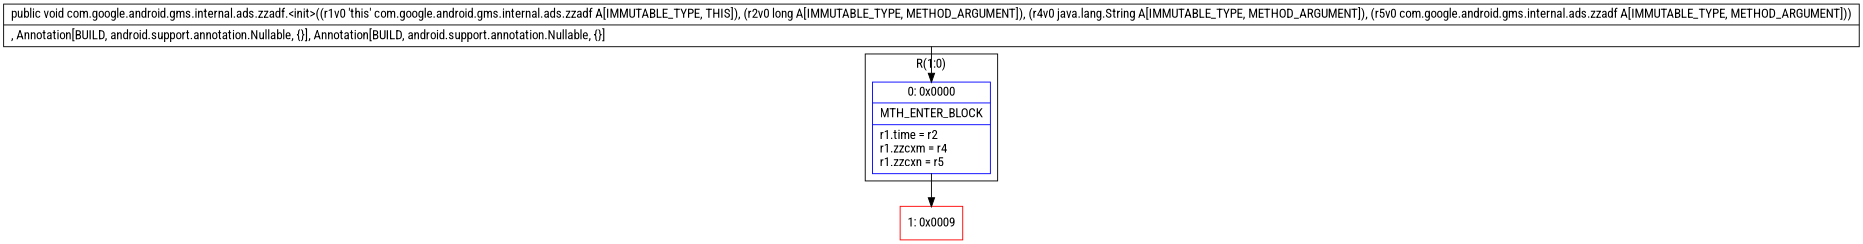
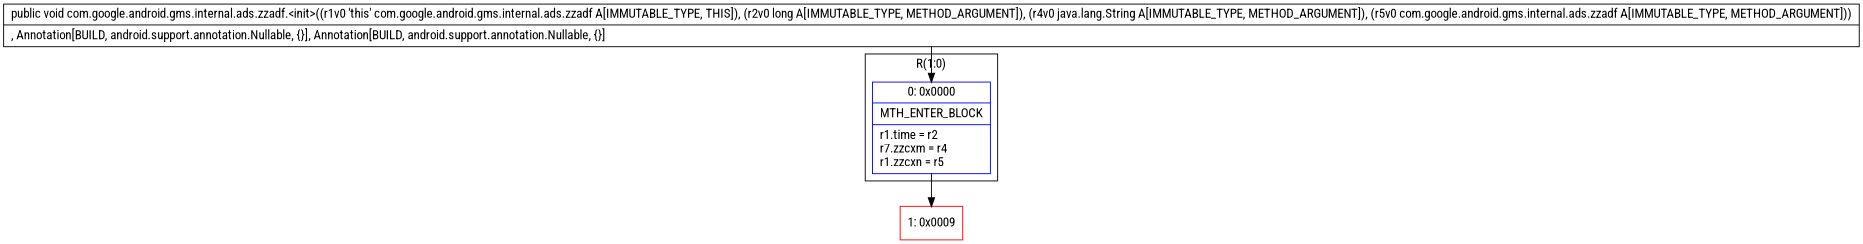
node "0: 0x0000": text "r1.zzcxm = r4" -> "r7.zzcxm = r4"
